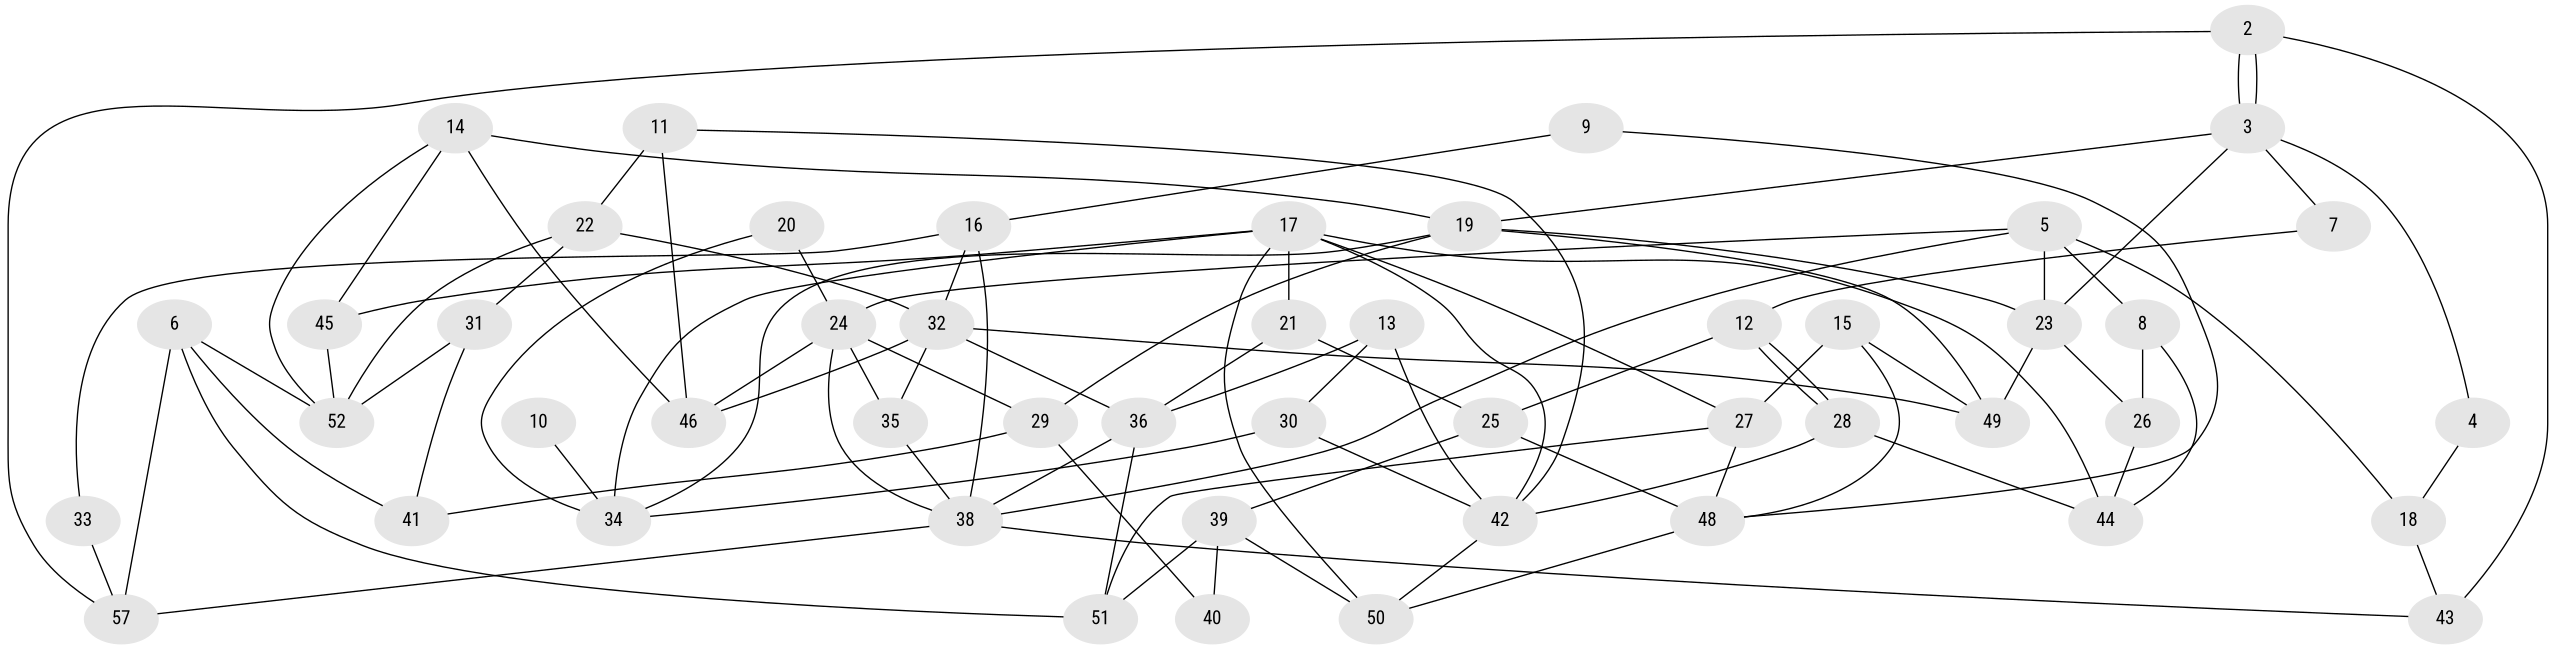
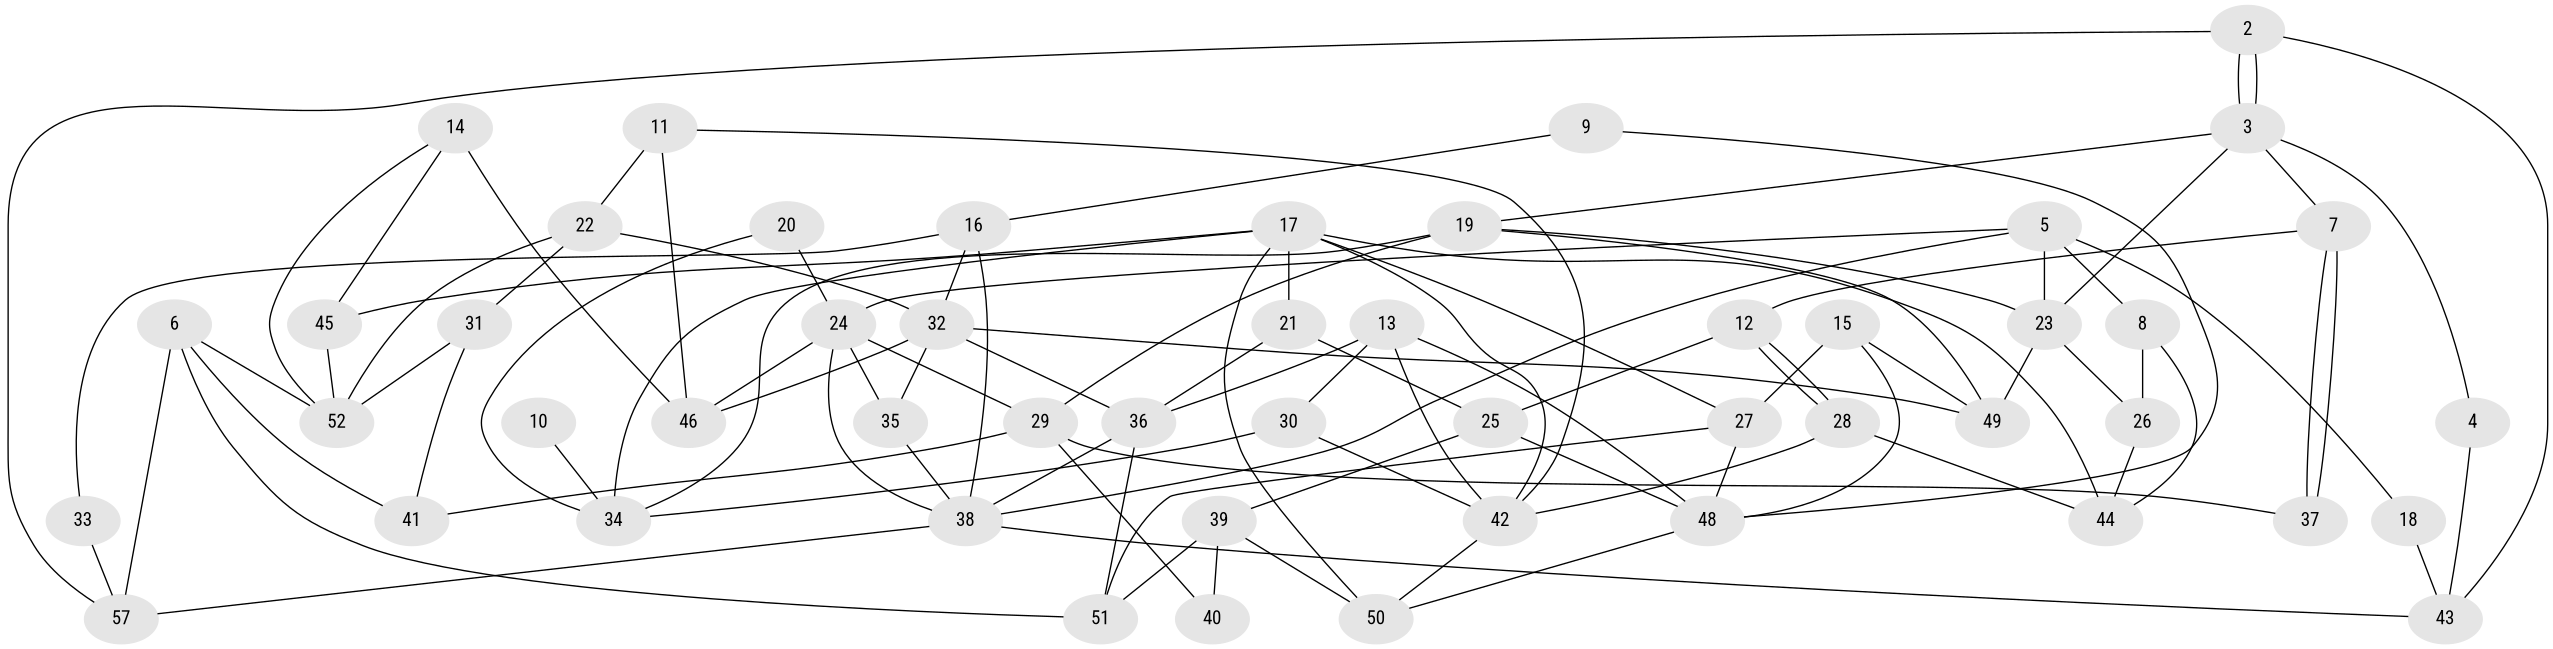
edge "14" -- "19": removed
edge "13" -- "48": added
edge "4" -- "18": now "4" -- "43"
node "37": added
